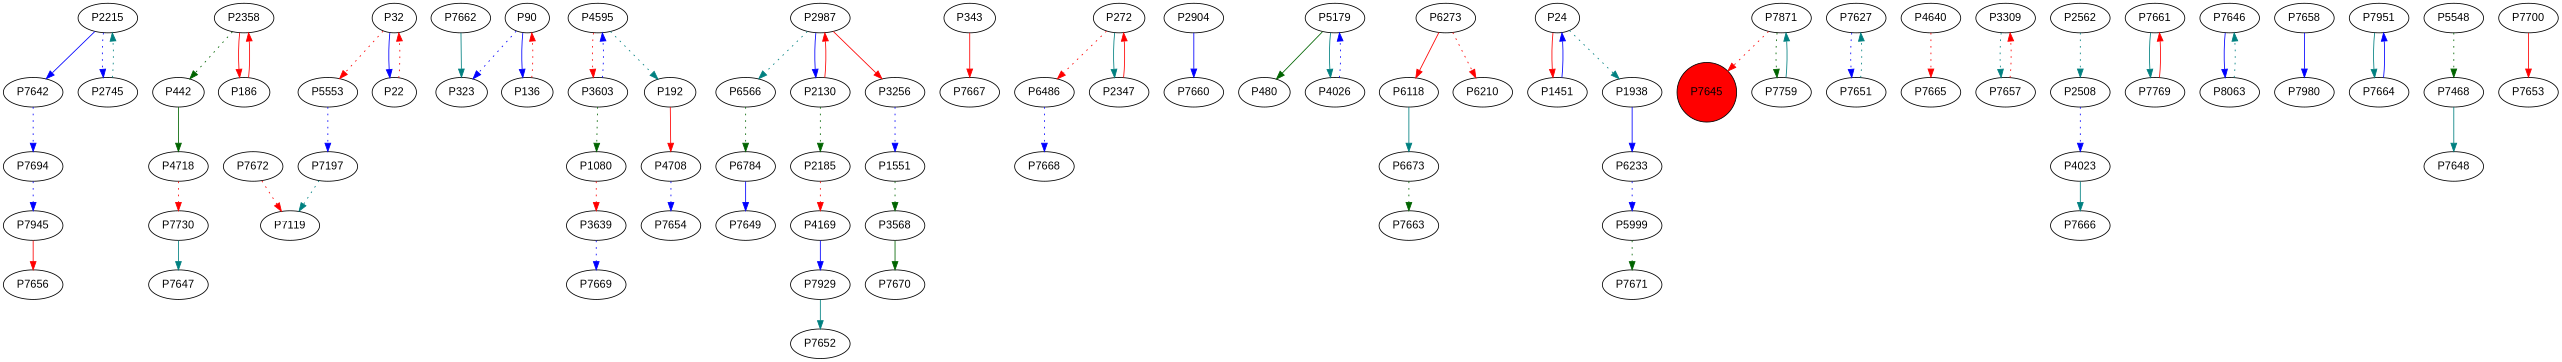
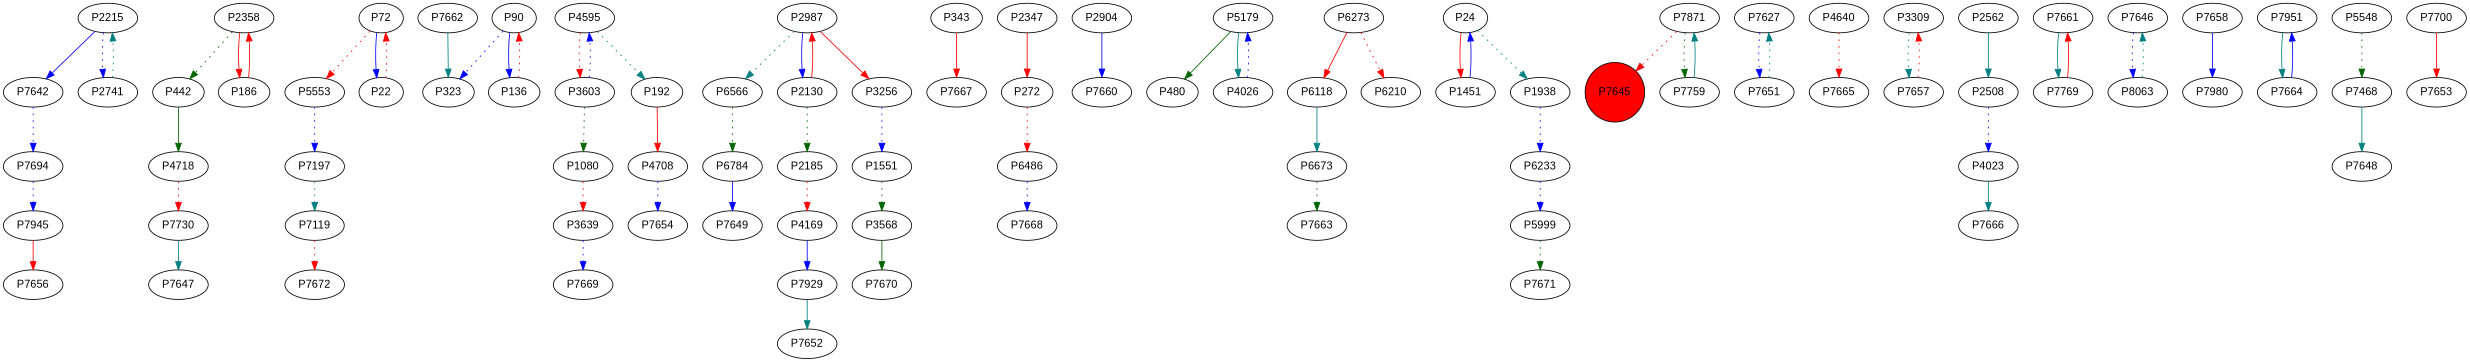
node "P32": label "P32" -> "P72"
edge "P272" -> "P2347": removed
edge "P2562" -> "P2508": style dotted -> solid
edge "P7646" -> "P8063": style solid -> dotted
node "P2745": label "P2745" -> "P2741"
edge "P1938" -> "P6233": style solid -> dotted
edge "P7672" -> "P7119": reversed
